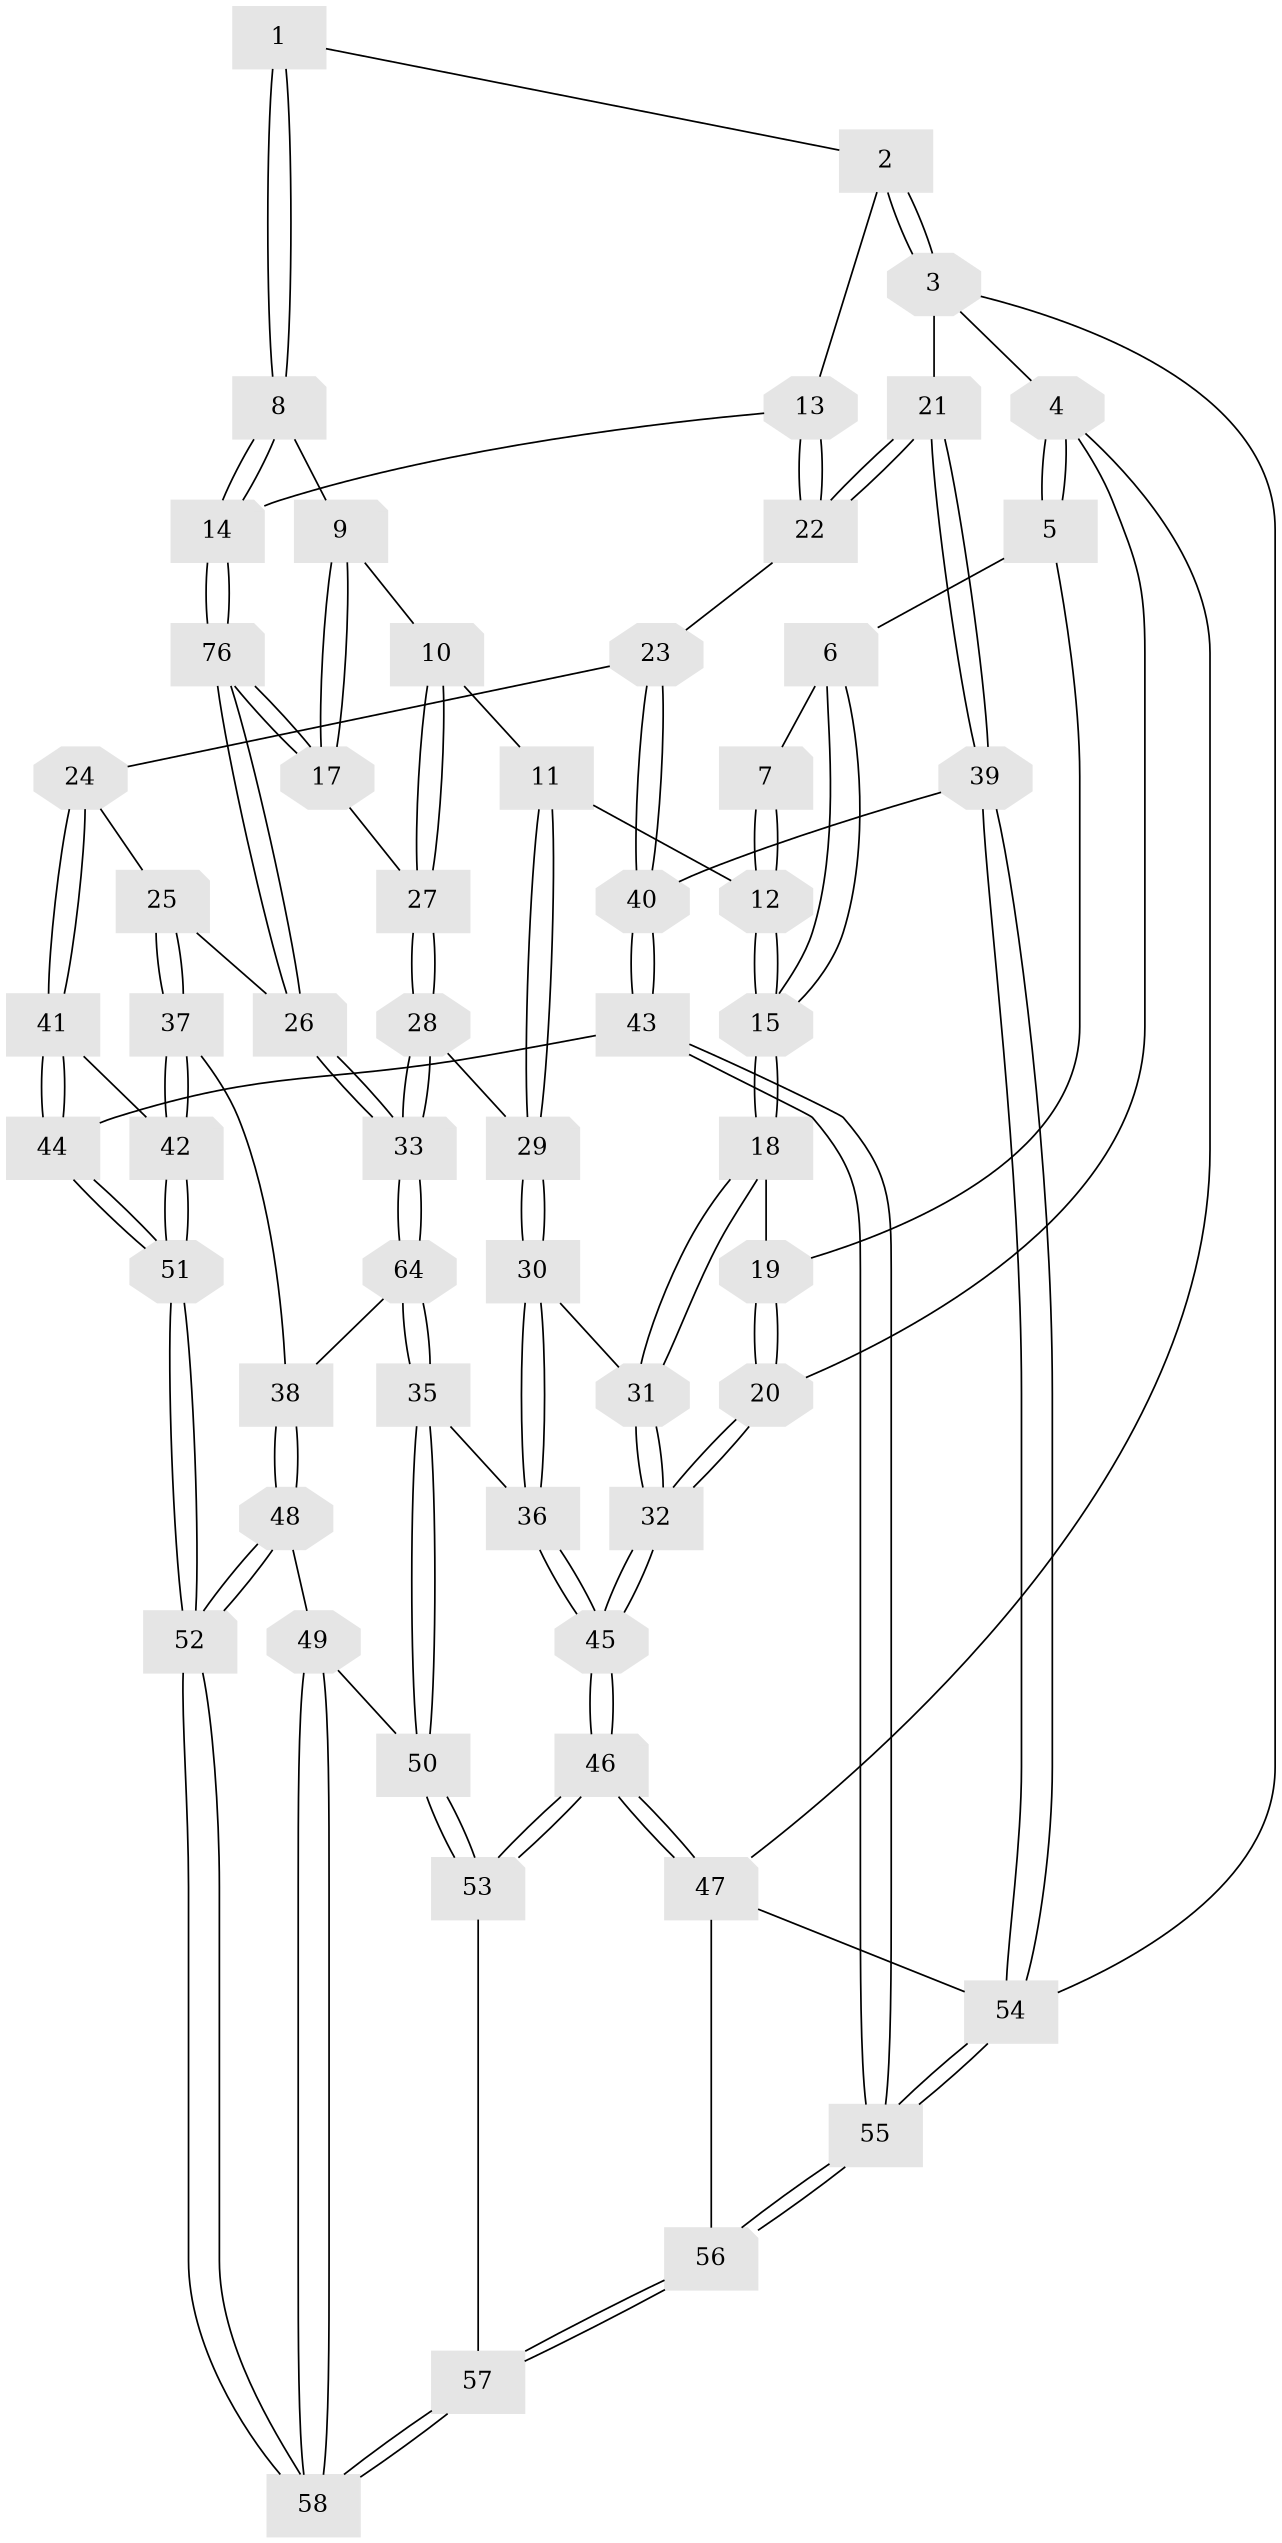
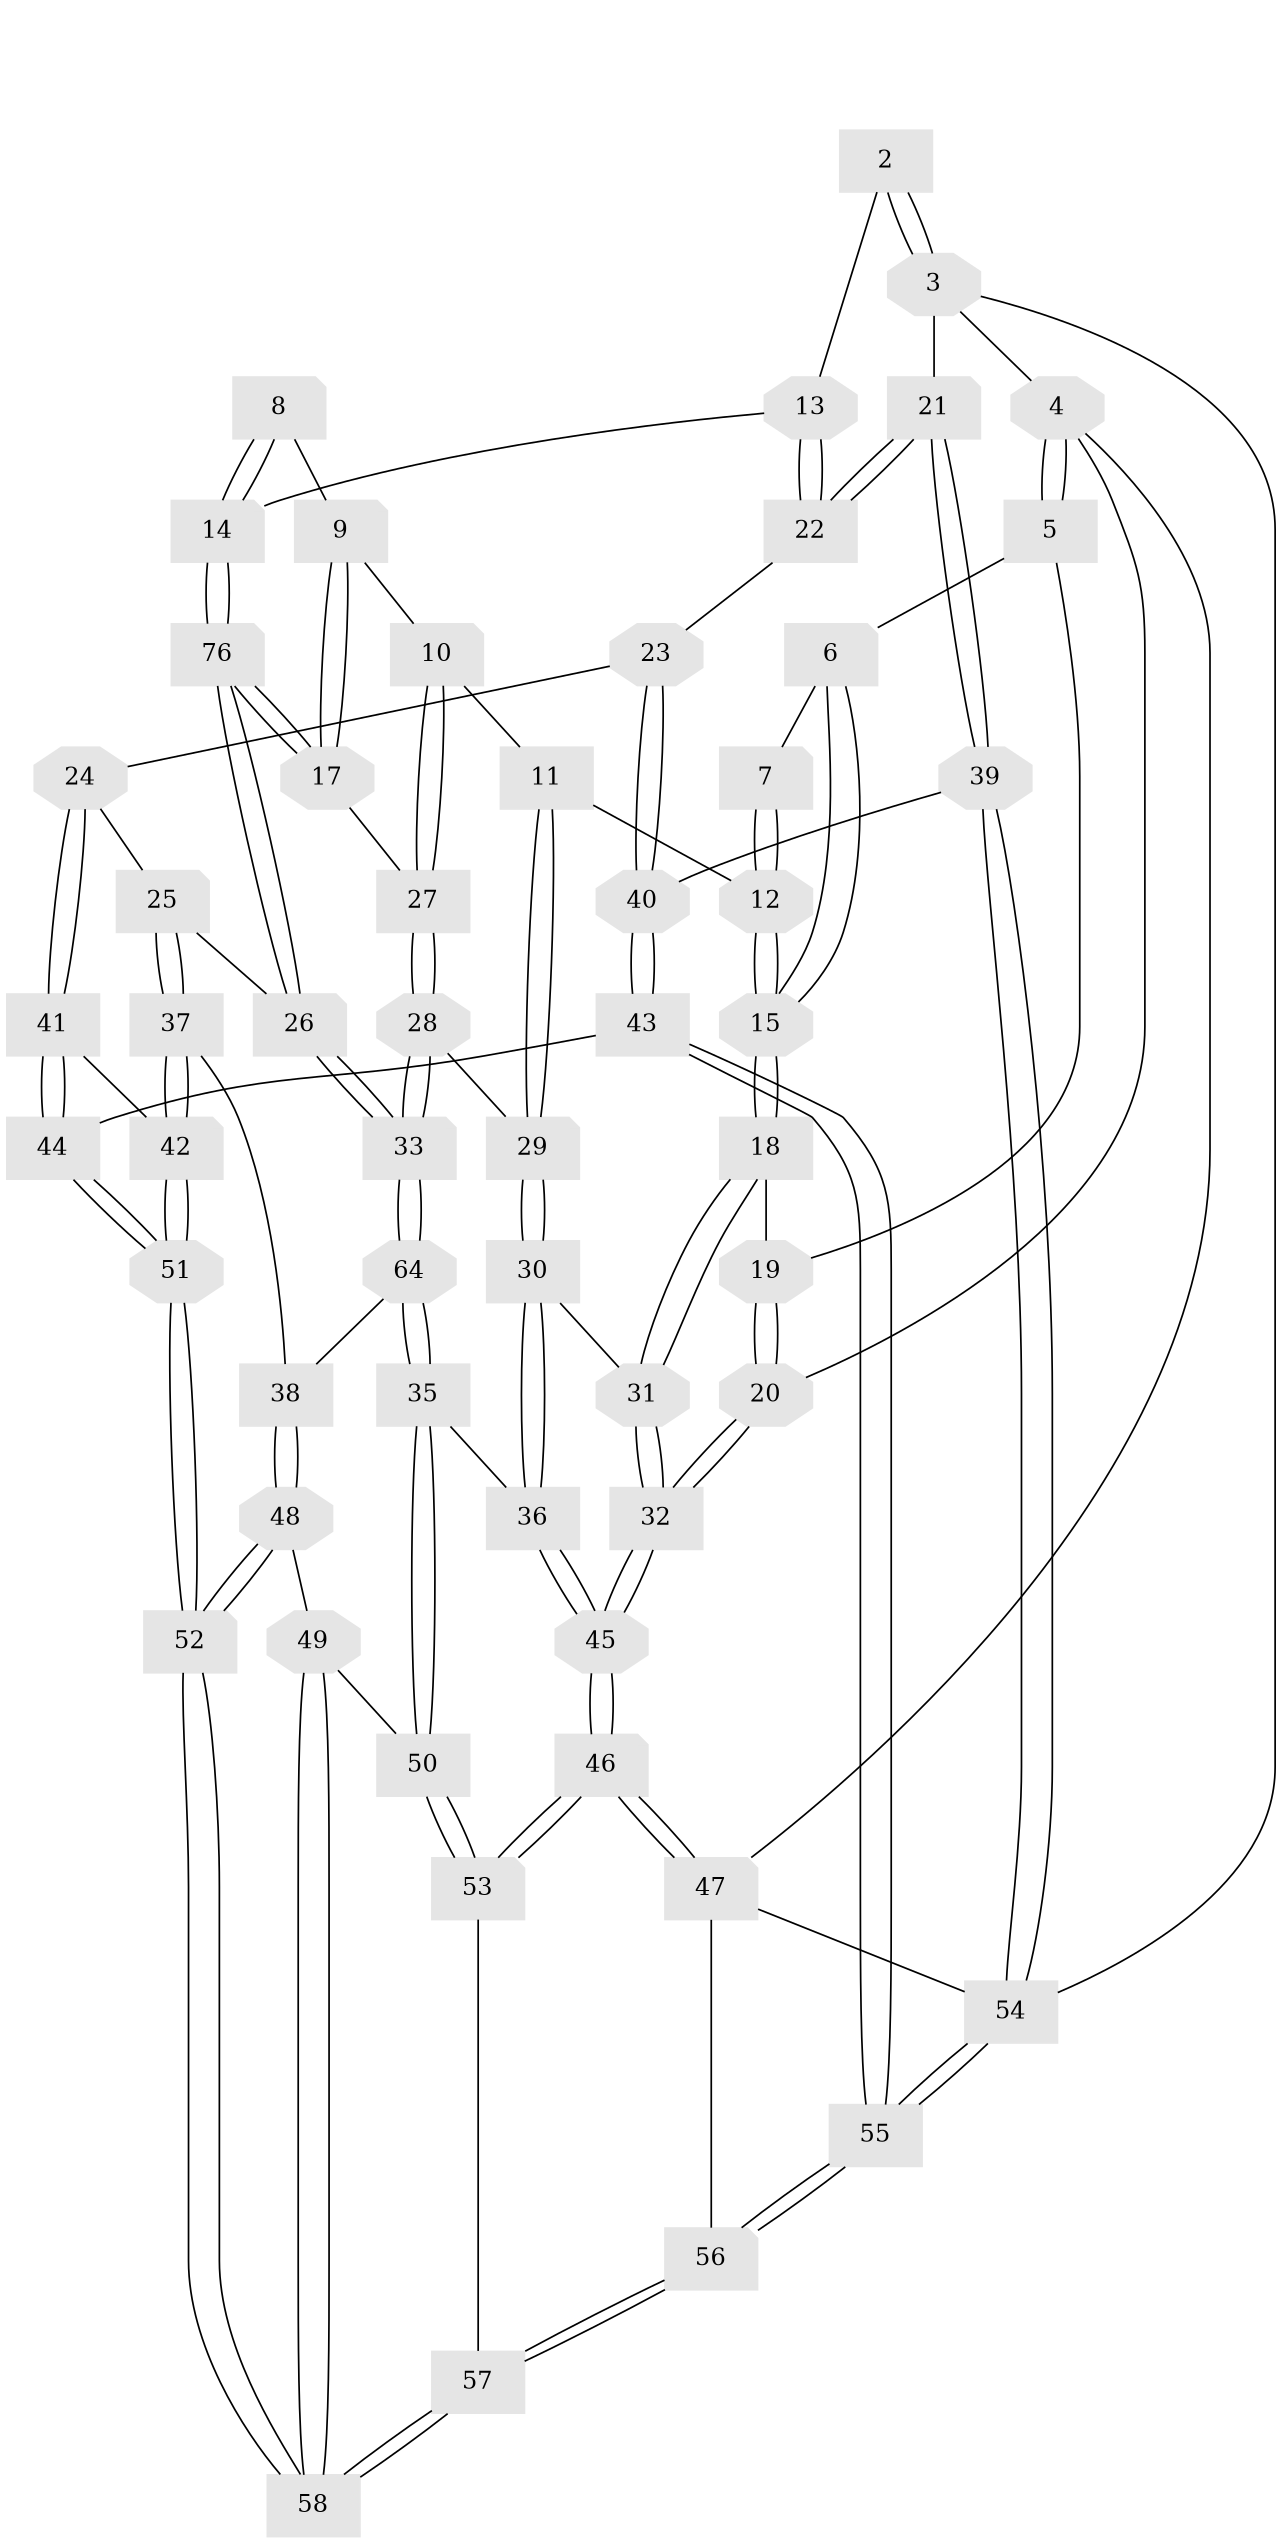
node "1": removed
